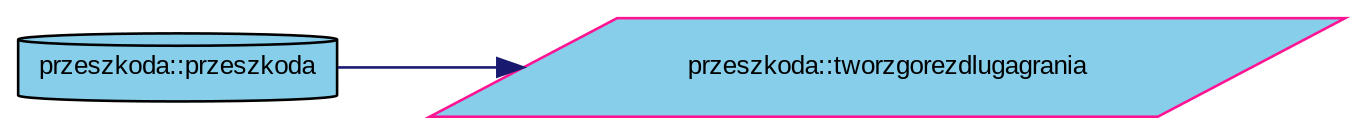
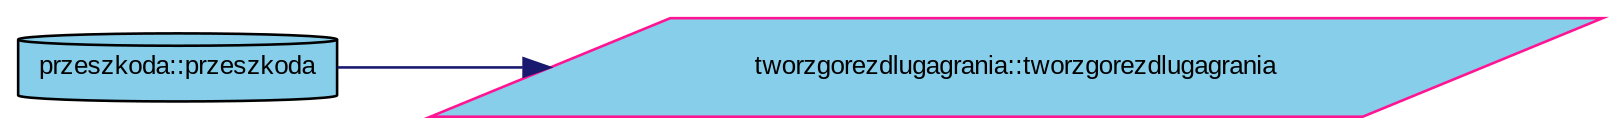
node "przeszkoda::tworzgorezdlugagrania": label "przeszkoda::tworzgorezdlugagrania" -> "tworzgorezdlugagrania::tworzgorezdlugagrania"
